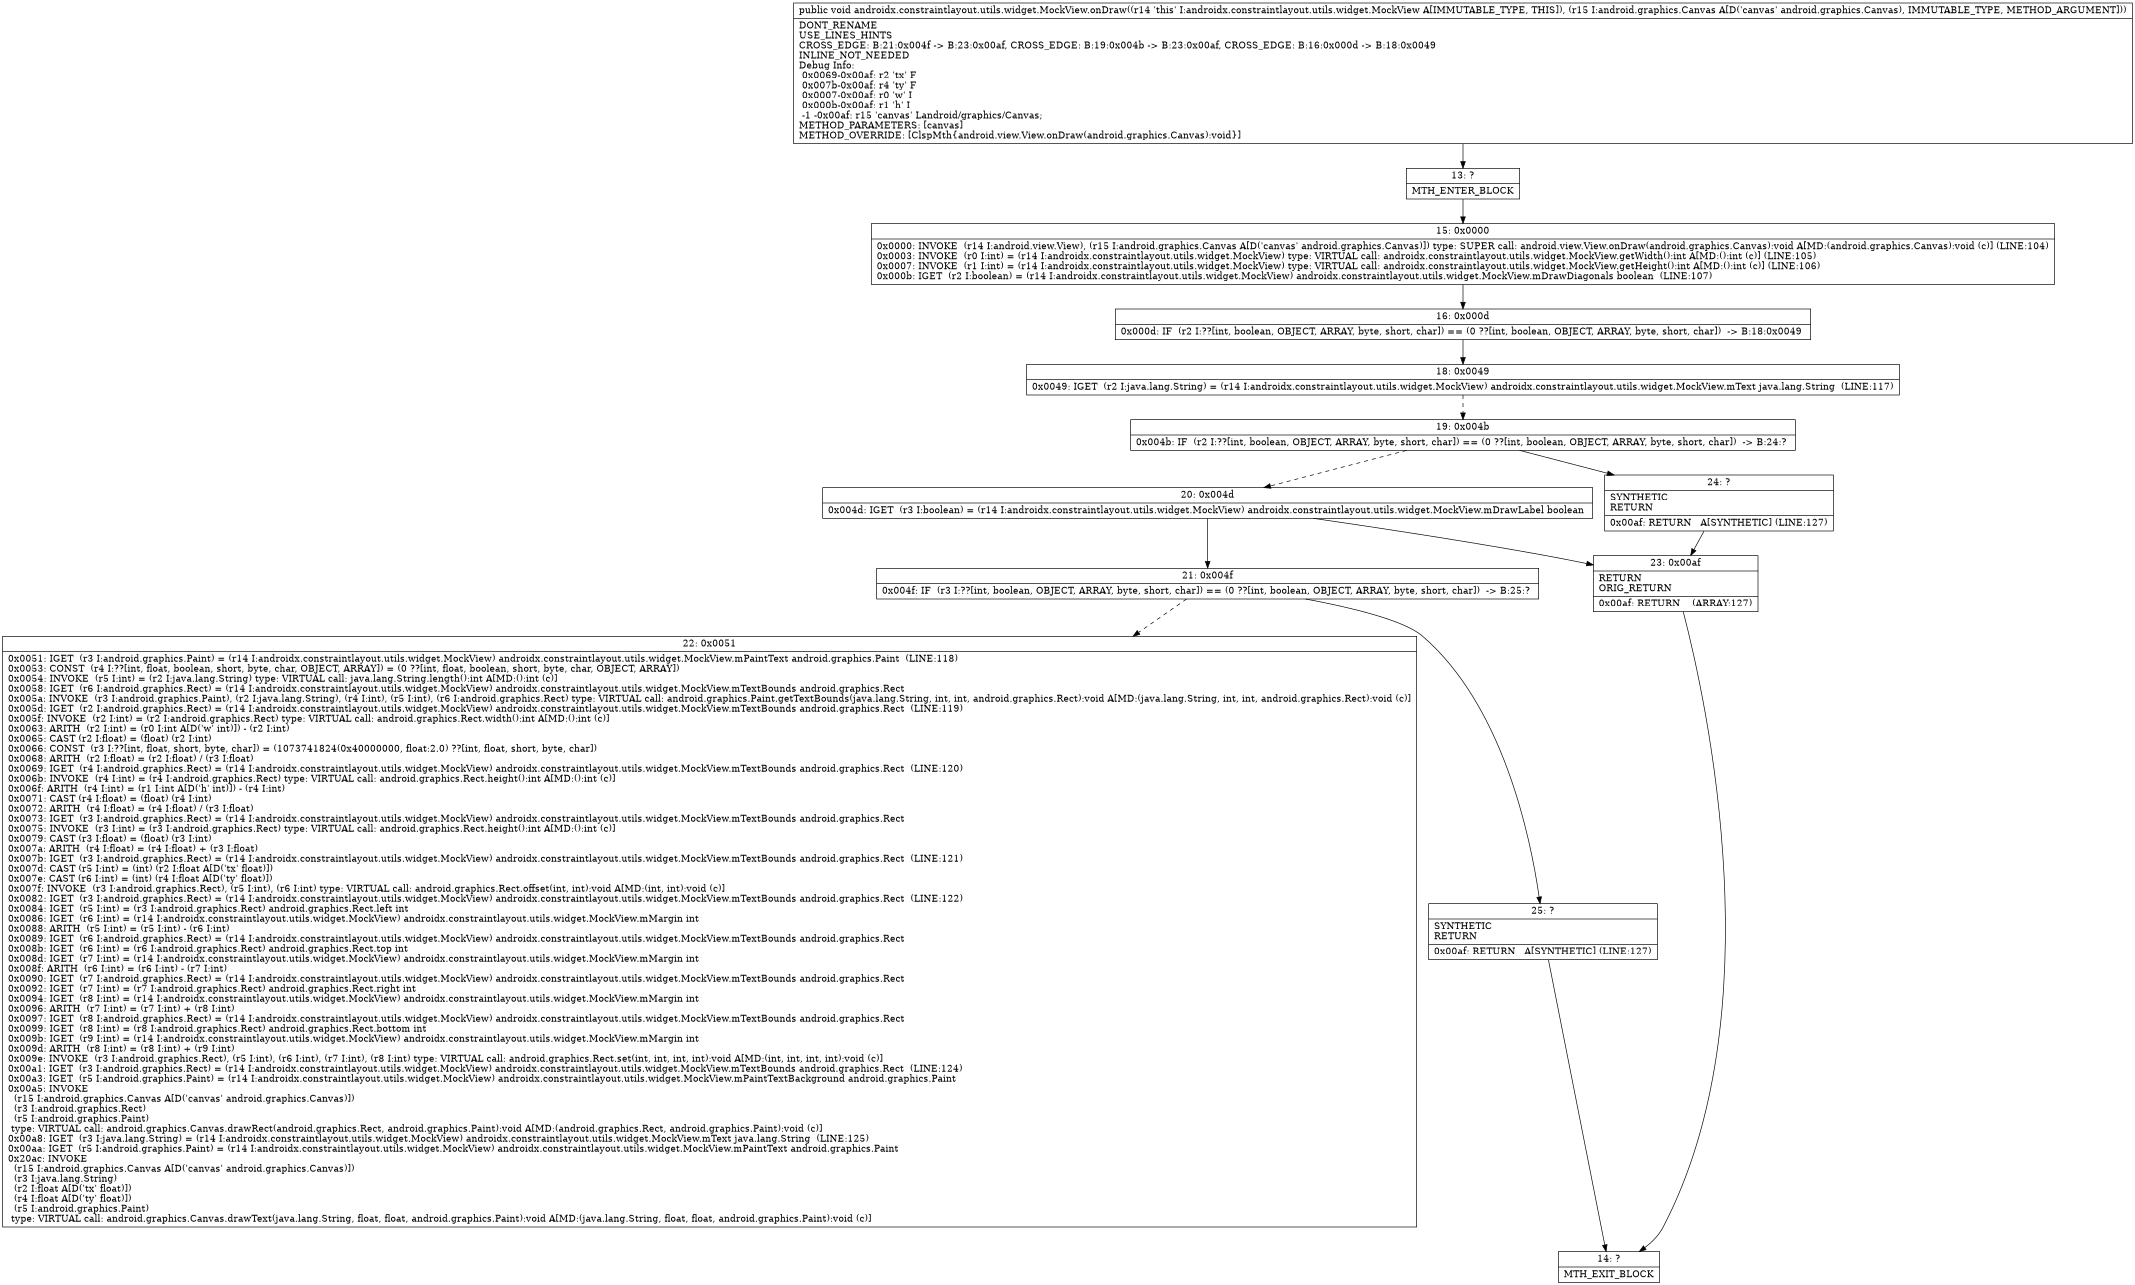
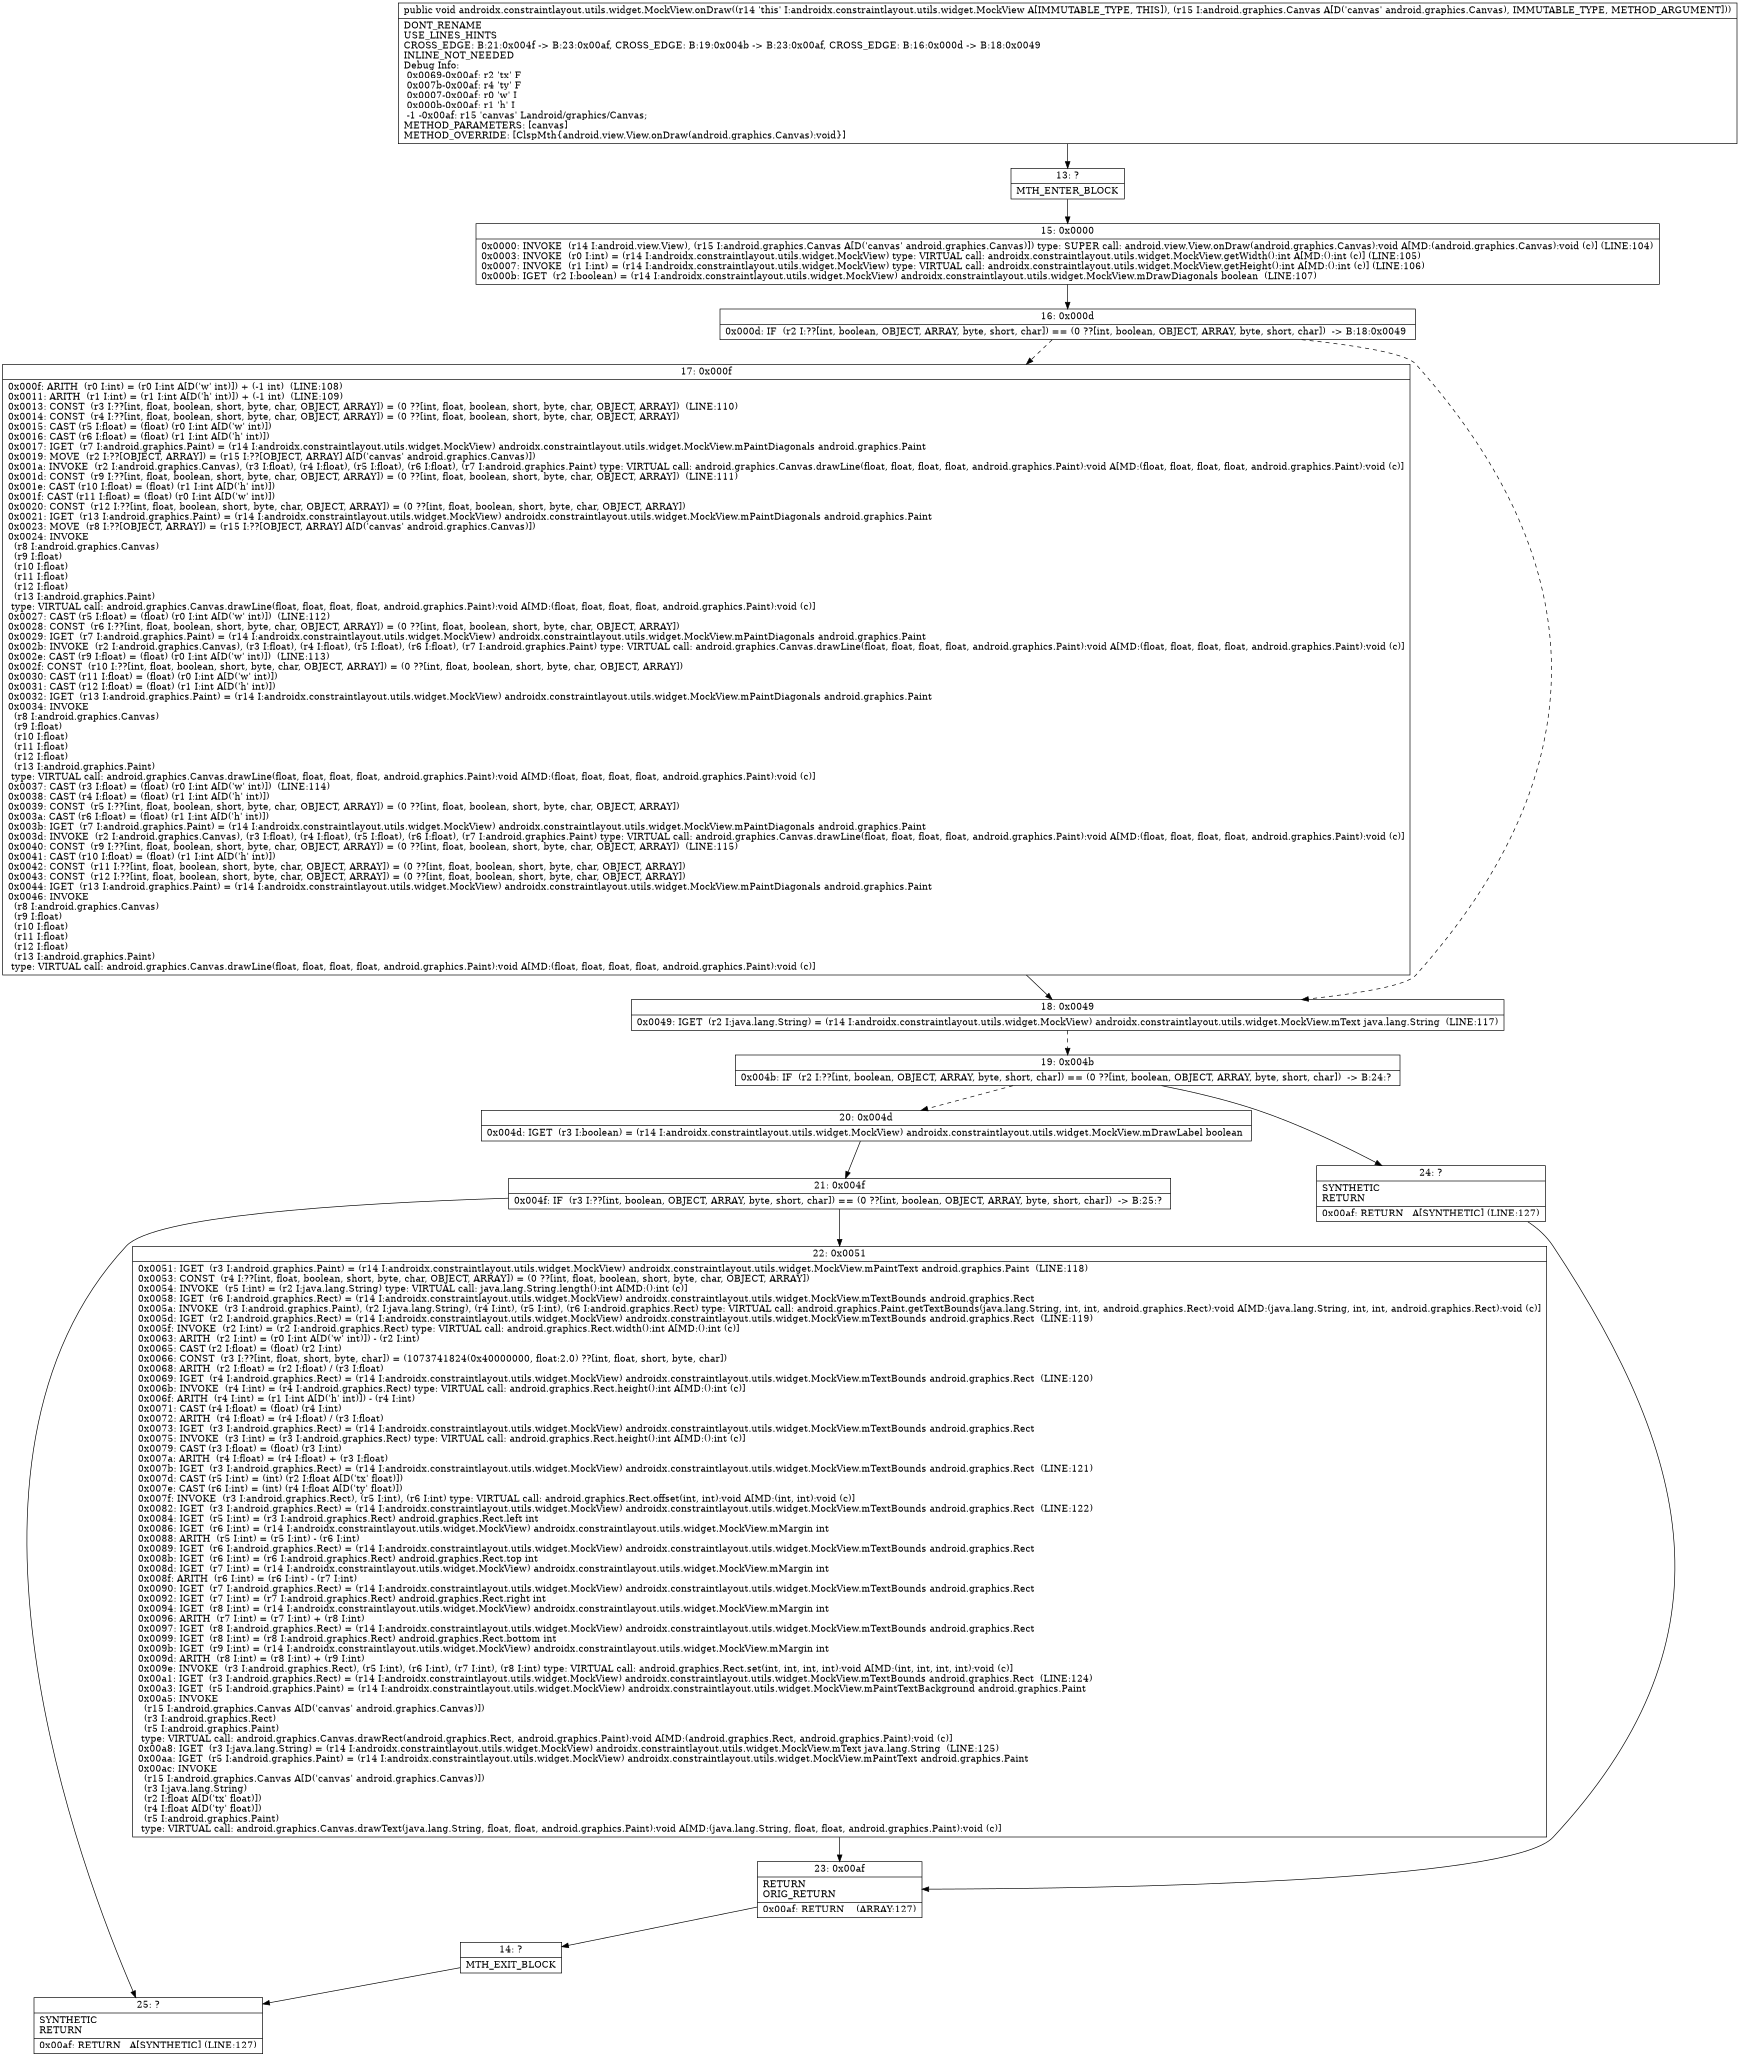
edge "16: 0x000d" -> "18: 0x0049": style solid -> dashed
edge "20: 0x004d" -> "23: 0x00af": now "22: 0x0051" -> "23: 0x00af"
edge "21: 0x004f" -> "22: 0x0051": style dashed -> solid
node "17: 0x000f": added
edge "25: ?" -> "14: ?": reversed
node "22: 0x0051": text "0x20ac: INVOKE" -> "0x00ac: INVOKE"
